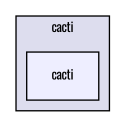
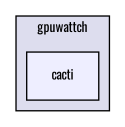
cluster "cacti": label "cacti" -> "gpuwattch"
